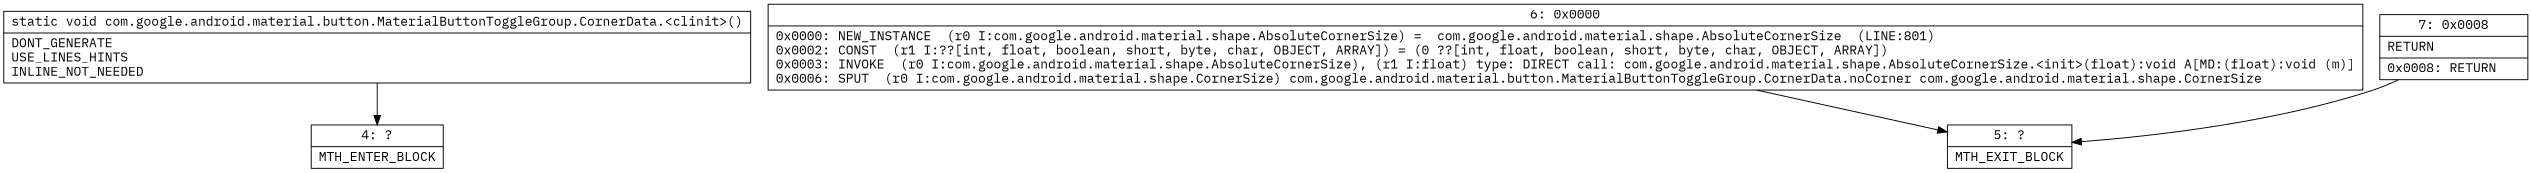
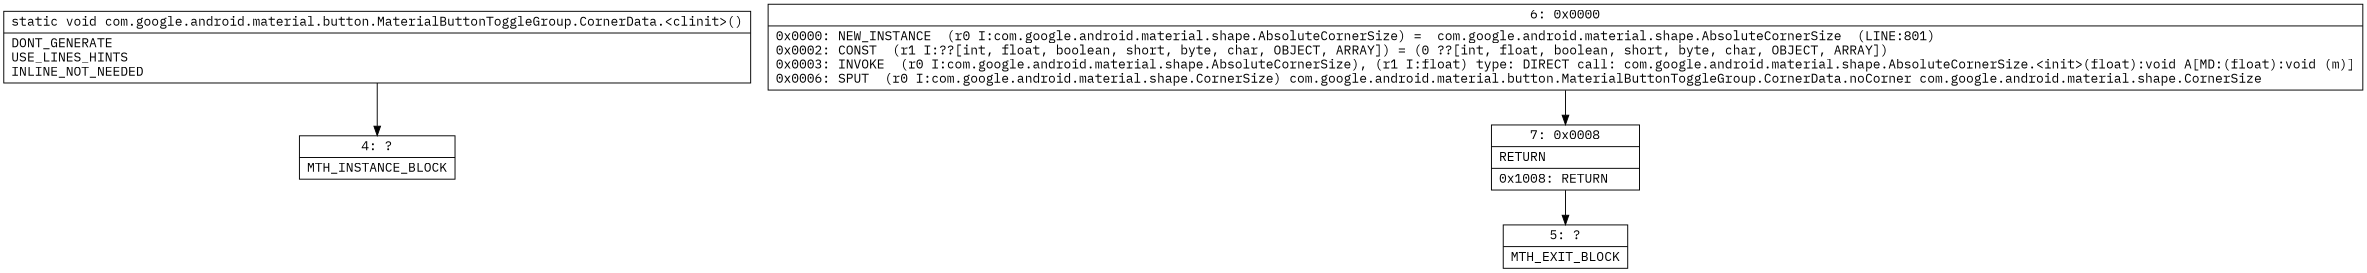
node "7: 0x0008": text "0x0008: RETURN" -> "0x1008: RETURN"
edge "6: 0x0000" -> "5: ?": now "6: 0x0000" -> "7: 0x0008"
node "4: ?": text "MTH_ENTER_BLOCK" -> "MTH_INSTANCE_BLOCK"
